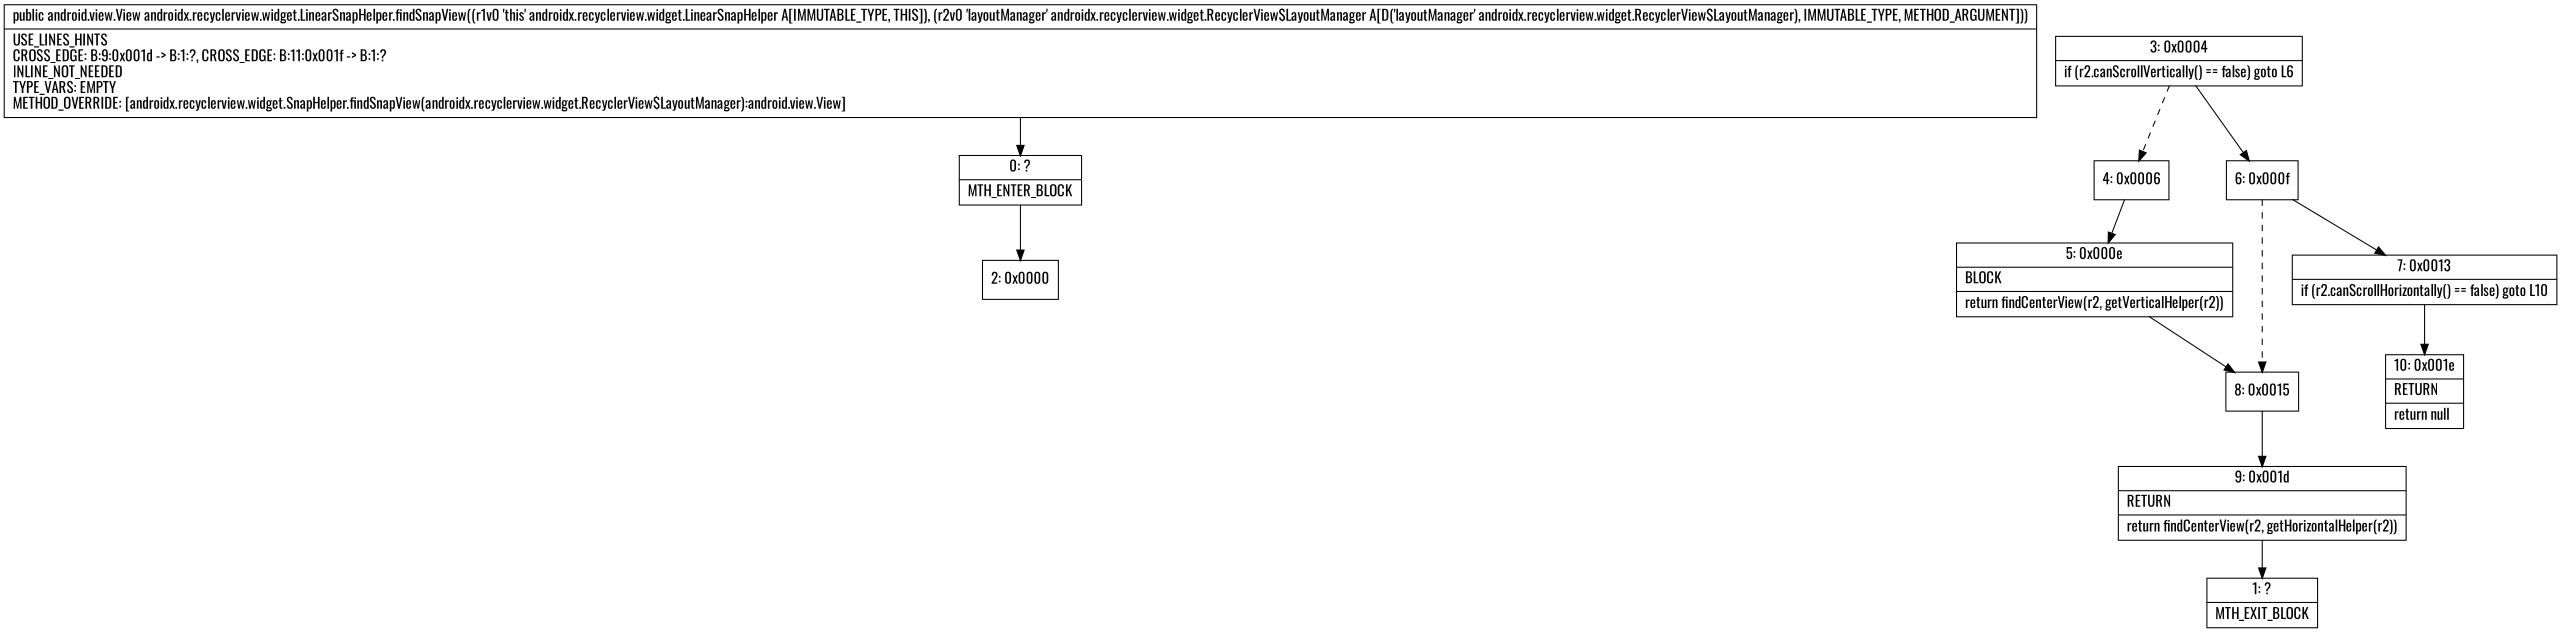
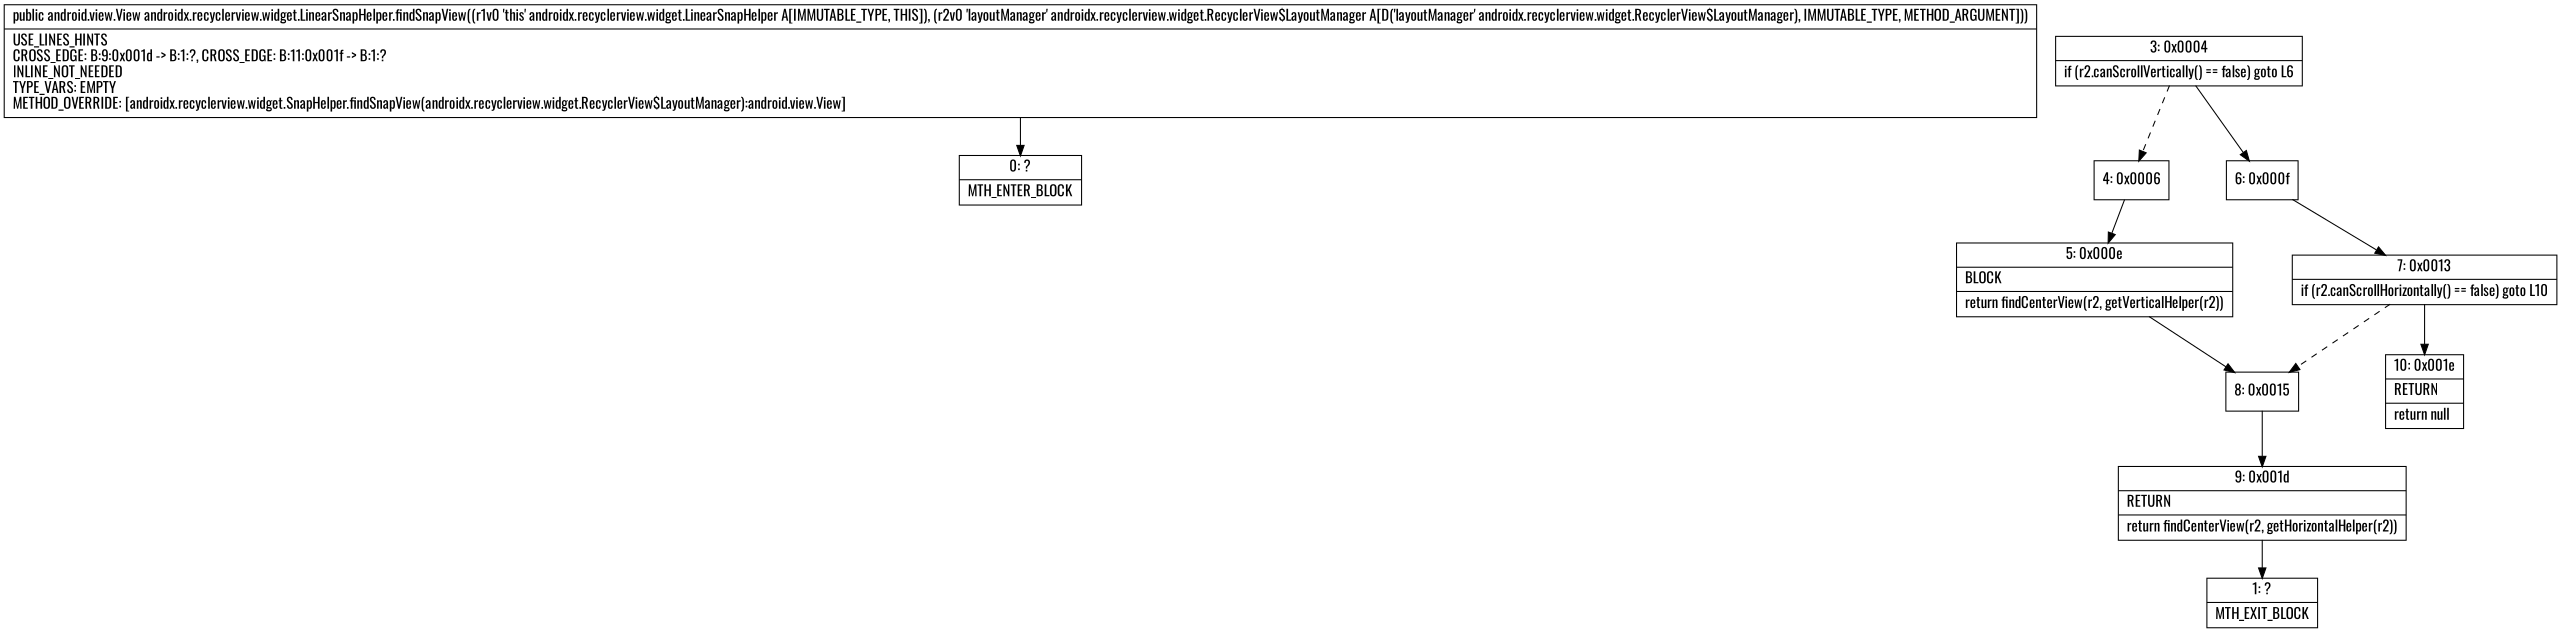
node "2: 0x0000": removed
edge "6: 0x000f" -> "8: 0x0015": now "7: 0x0013" -> "8: 0x0015"
